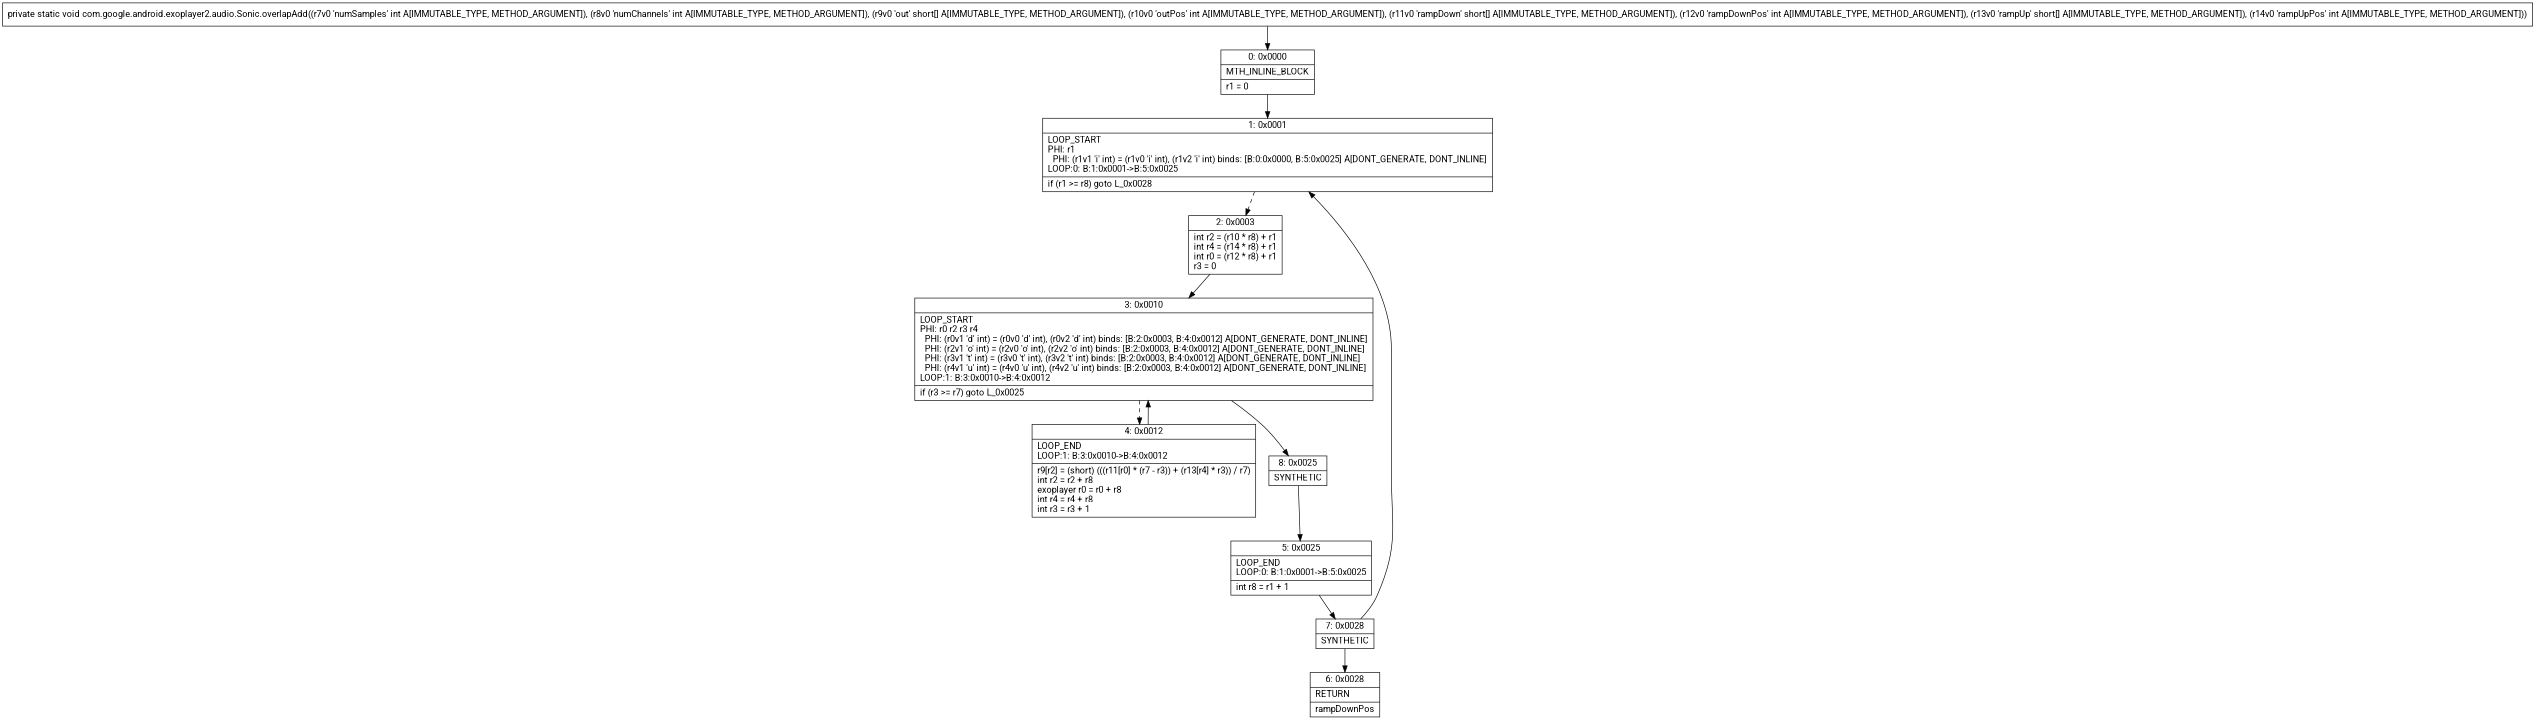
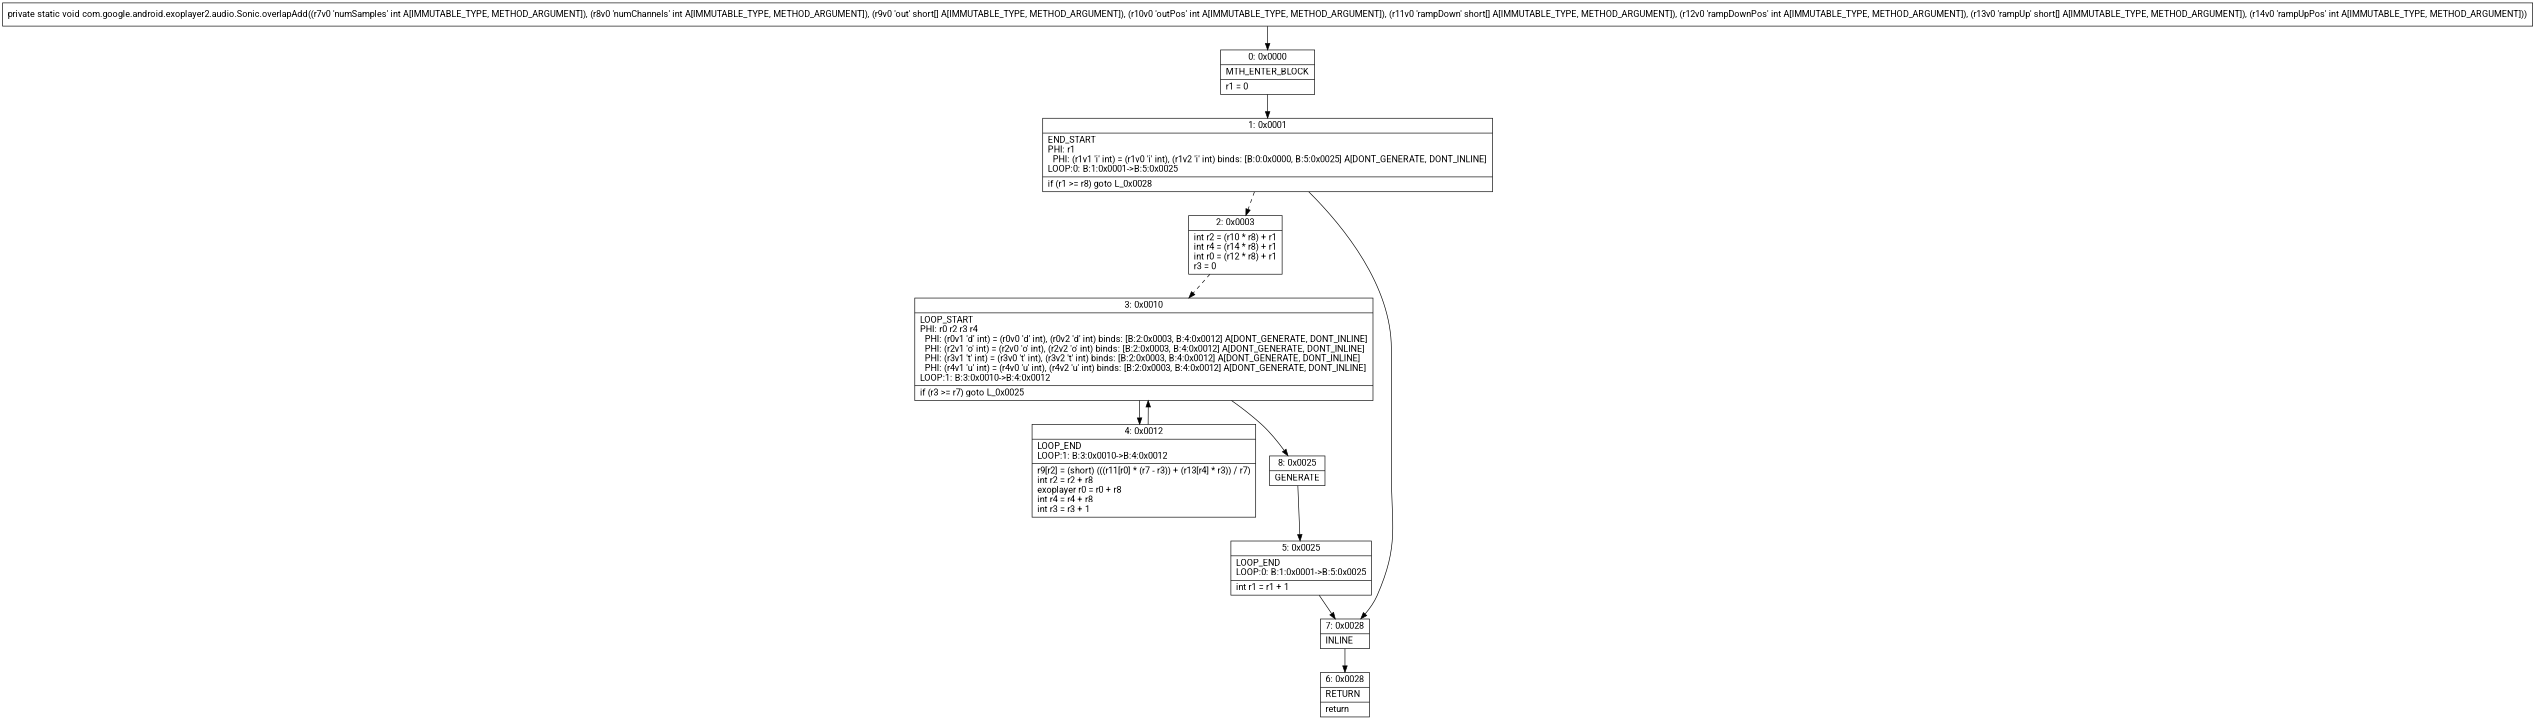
node "0: 0x0000": text "MTH_INLINE_BLOCK" -> "MTH_ENTER_BLOCK"
node "1: 0x0001": text "LOOP_START" -> "END_START"
edge "2: 0x0003" -> "3: 0x0010": style solid -> dashed
edge "7: 0x0028" -> "1: 0x0001": reversed
edge "3: 0x0010" -> "4: 0x0012": style dashed -> solid
node "8: 0x0025": text "SYNTHETIC" -> "GENERATE"
node "5: 0x0025": text "int r8 = r1 + 1" -> "int r1 = r1 + 1"
node "7: 0x0028": text "SYNTHETIC" -> "INLINE"
node "6: 0x0028": text "rampDownPos" -> "return"
